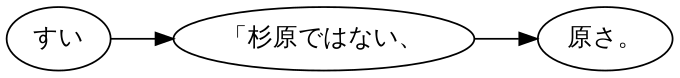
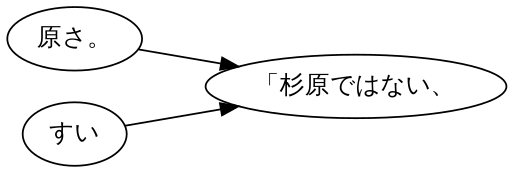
edge "「杉原ではない、" -> "原さ。": reversed
